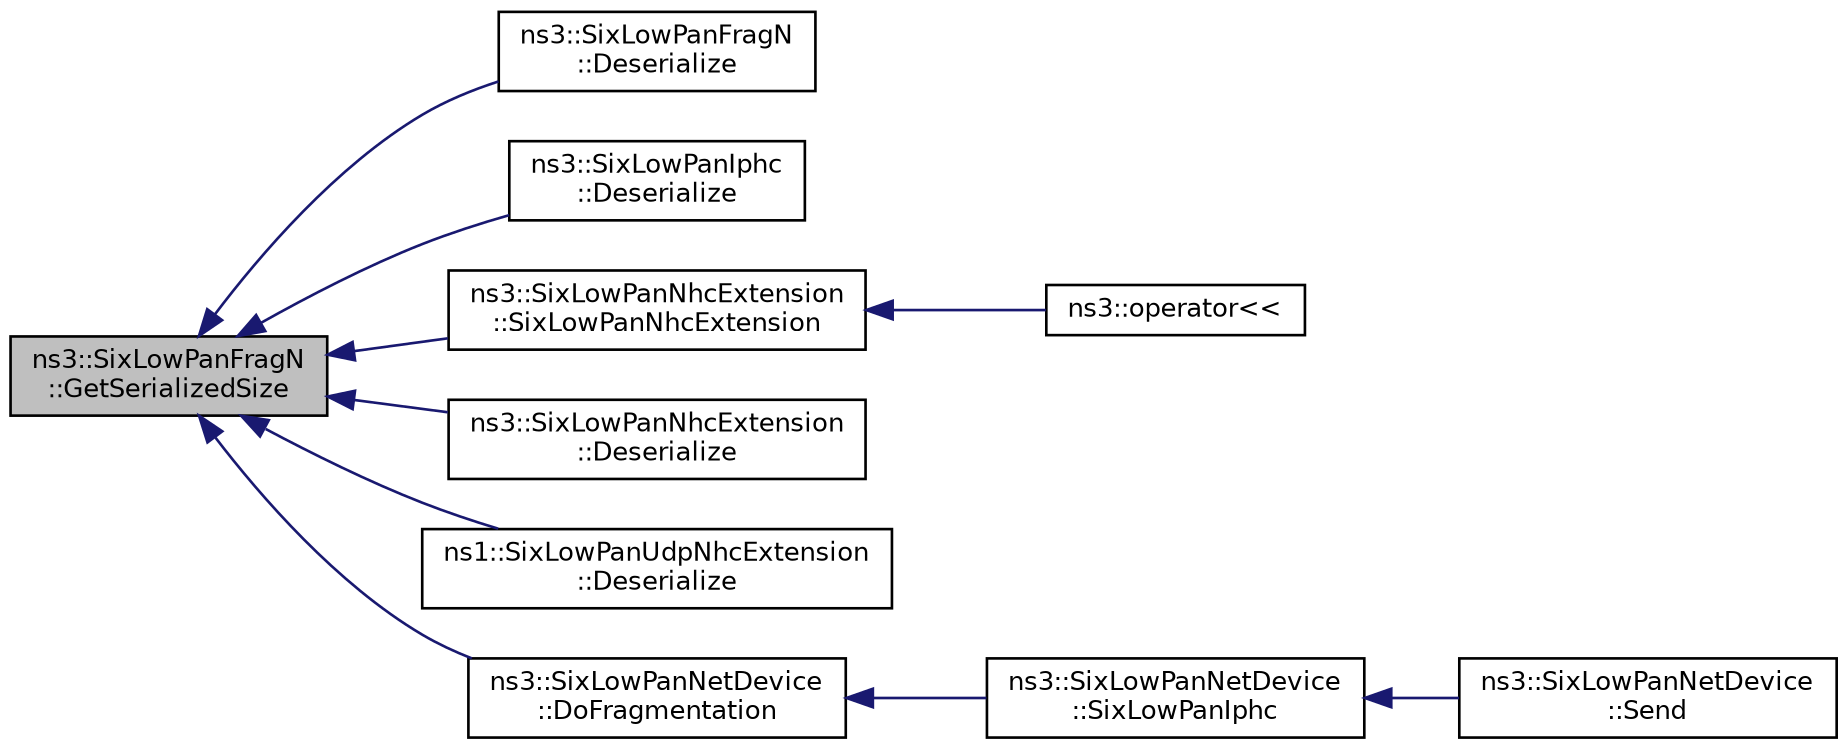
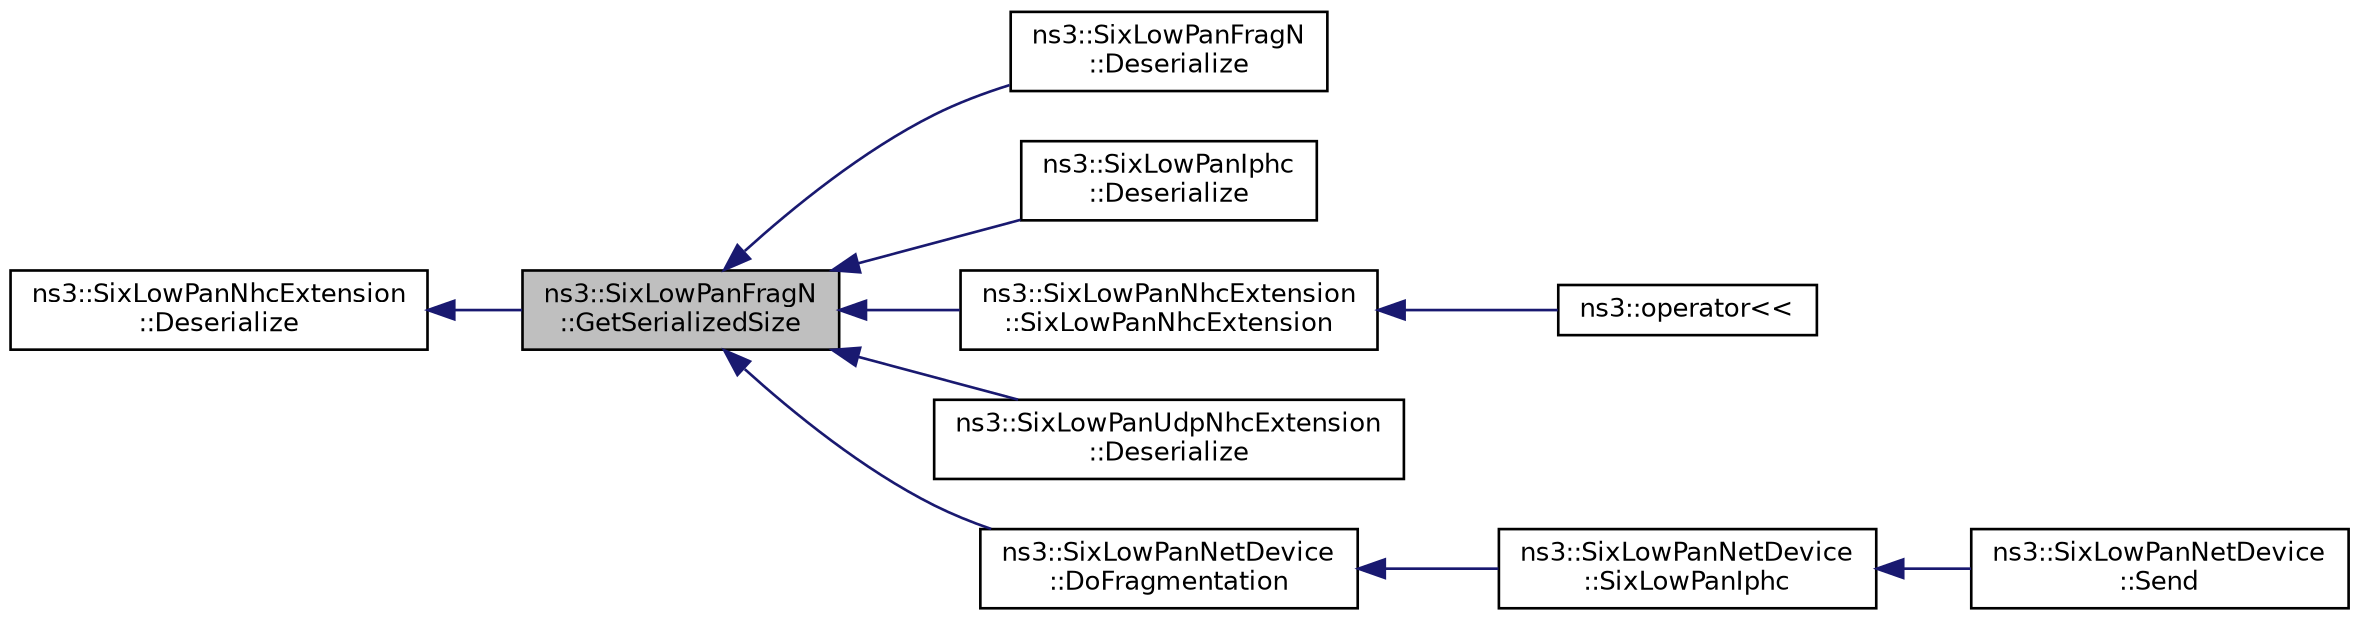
edge "ns3::SixLowPanNhcExtension ::Deserialize" -> "ns3::SixLowPanFragN ::GetSerializedSize": reversed
node "ns1::SixLowPanUdpNhcExtension ::Deserialize": label "ns1::SixLowPanUdpNhcExtension ::Deserialize" -> "ns3::SixLowPanUdpNhcExtension ::Deserialize"
